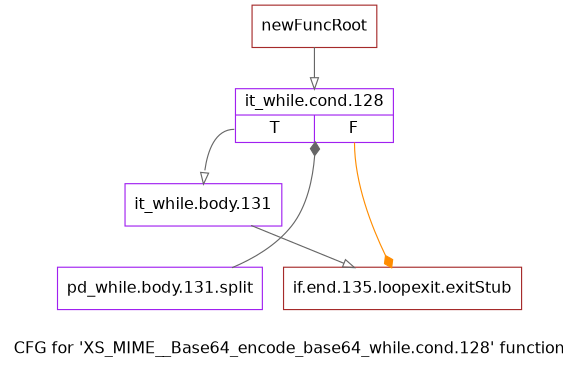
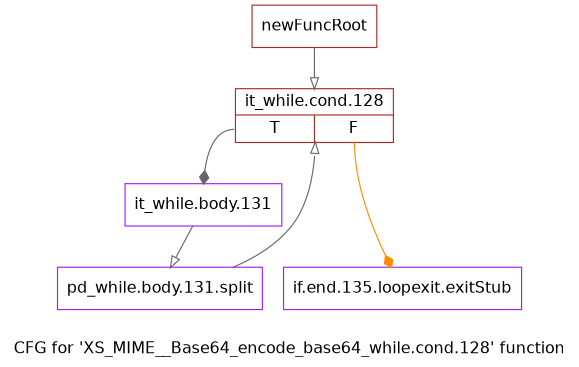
node "it_while.cond.128": color purple -> brown
edge "it_while.cond.128" -> "it_while.body.131": arrowhead onormal -> diamond
edge "pd_while.body.131.split" -> "it_while.cond.128": arrowhead diamond -> onormal
edge "it_while.body.131" -> "if.end.135.loopexit.exitStub": now "it_while.body.131" -> "pd_while.body.131.split"
node "if.end.135.loopexit.exitStub": color brown -> purple
